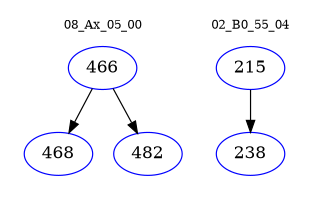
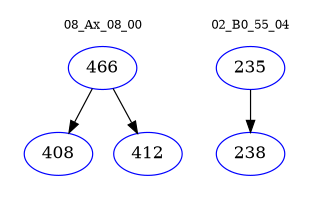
cluster "08_Ax_05_00": label "08_Ax_05_00" -> "08_Ax_08_00"
node "215": label "215" -> "235"
node "468": label "468" -> "408"
node "482": label "482" -> "412"
